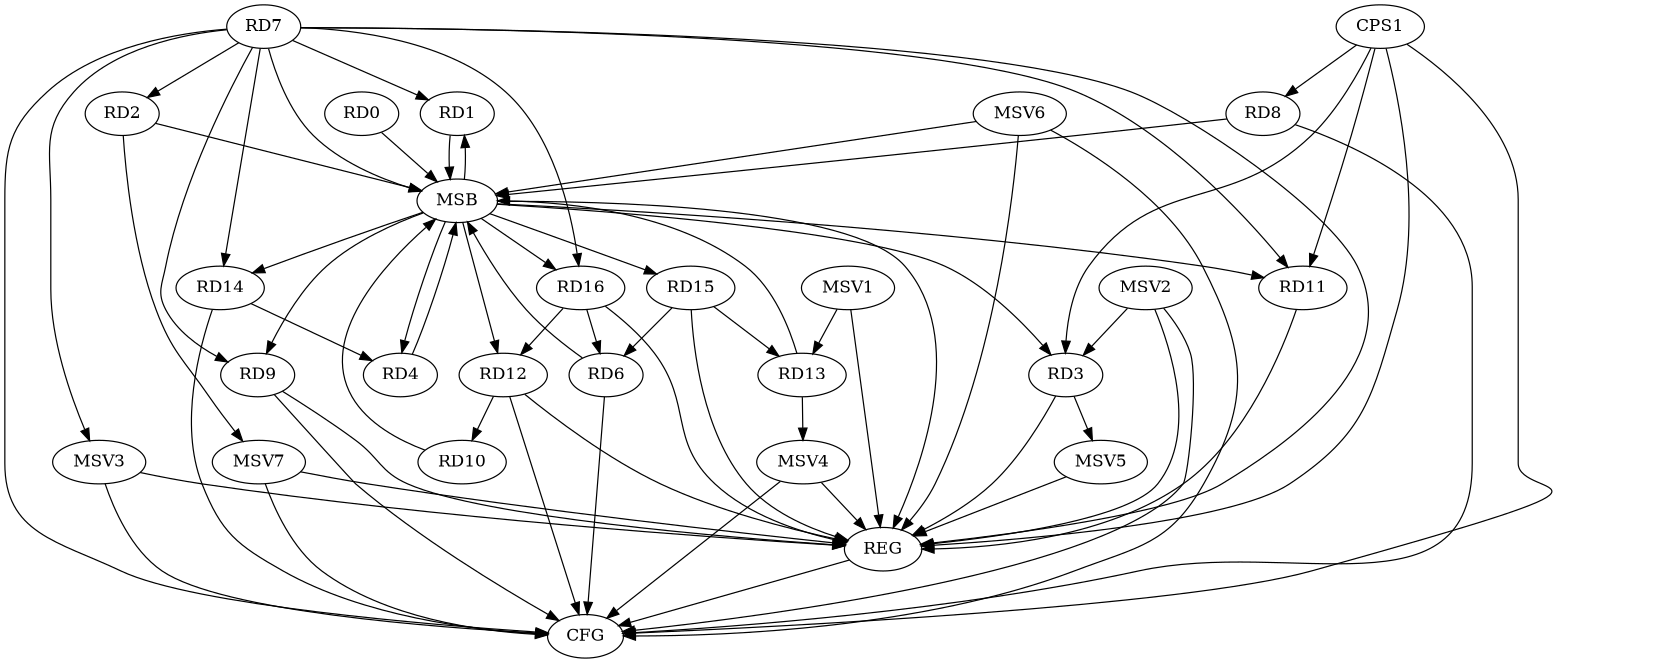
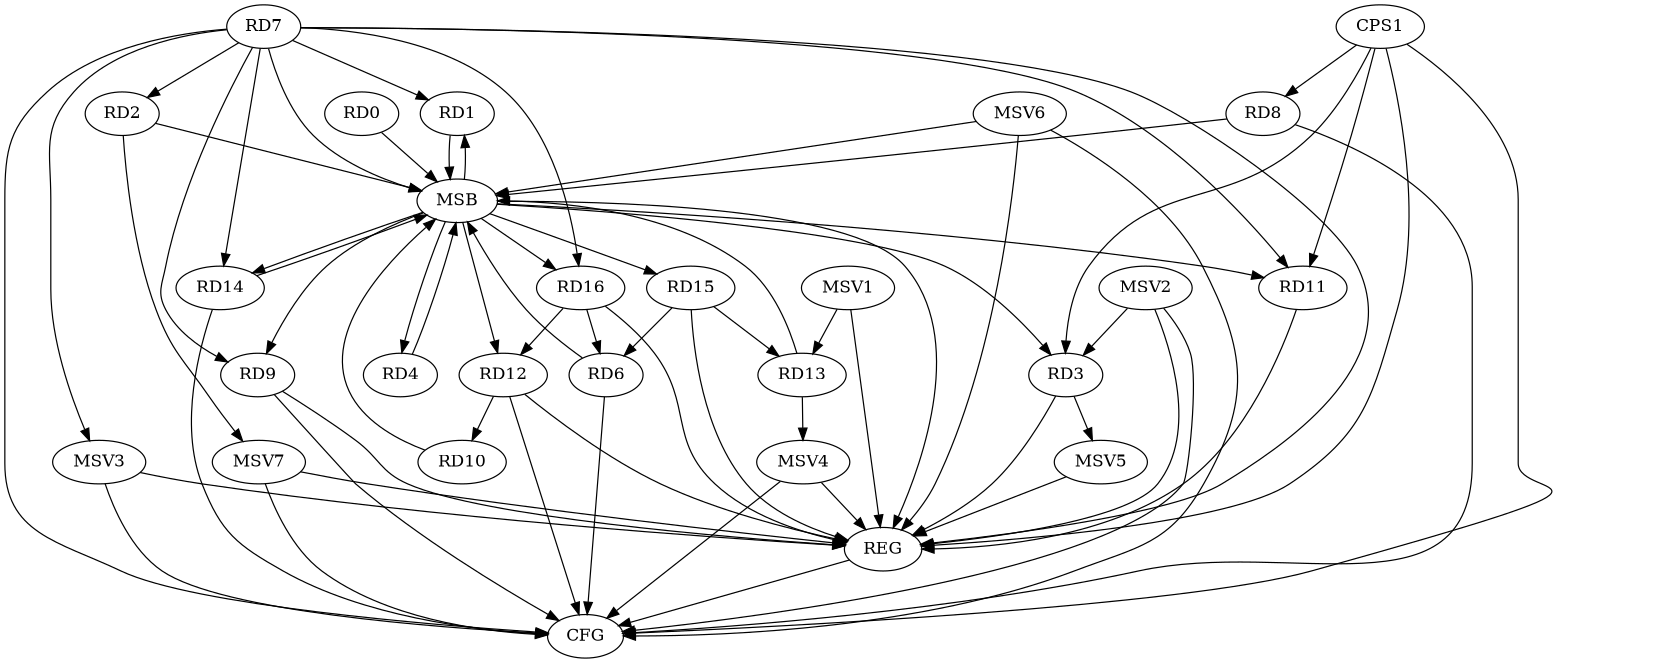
edge "RD14" -> "RD4": now "RD14" -> "MSB"
